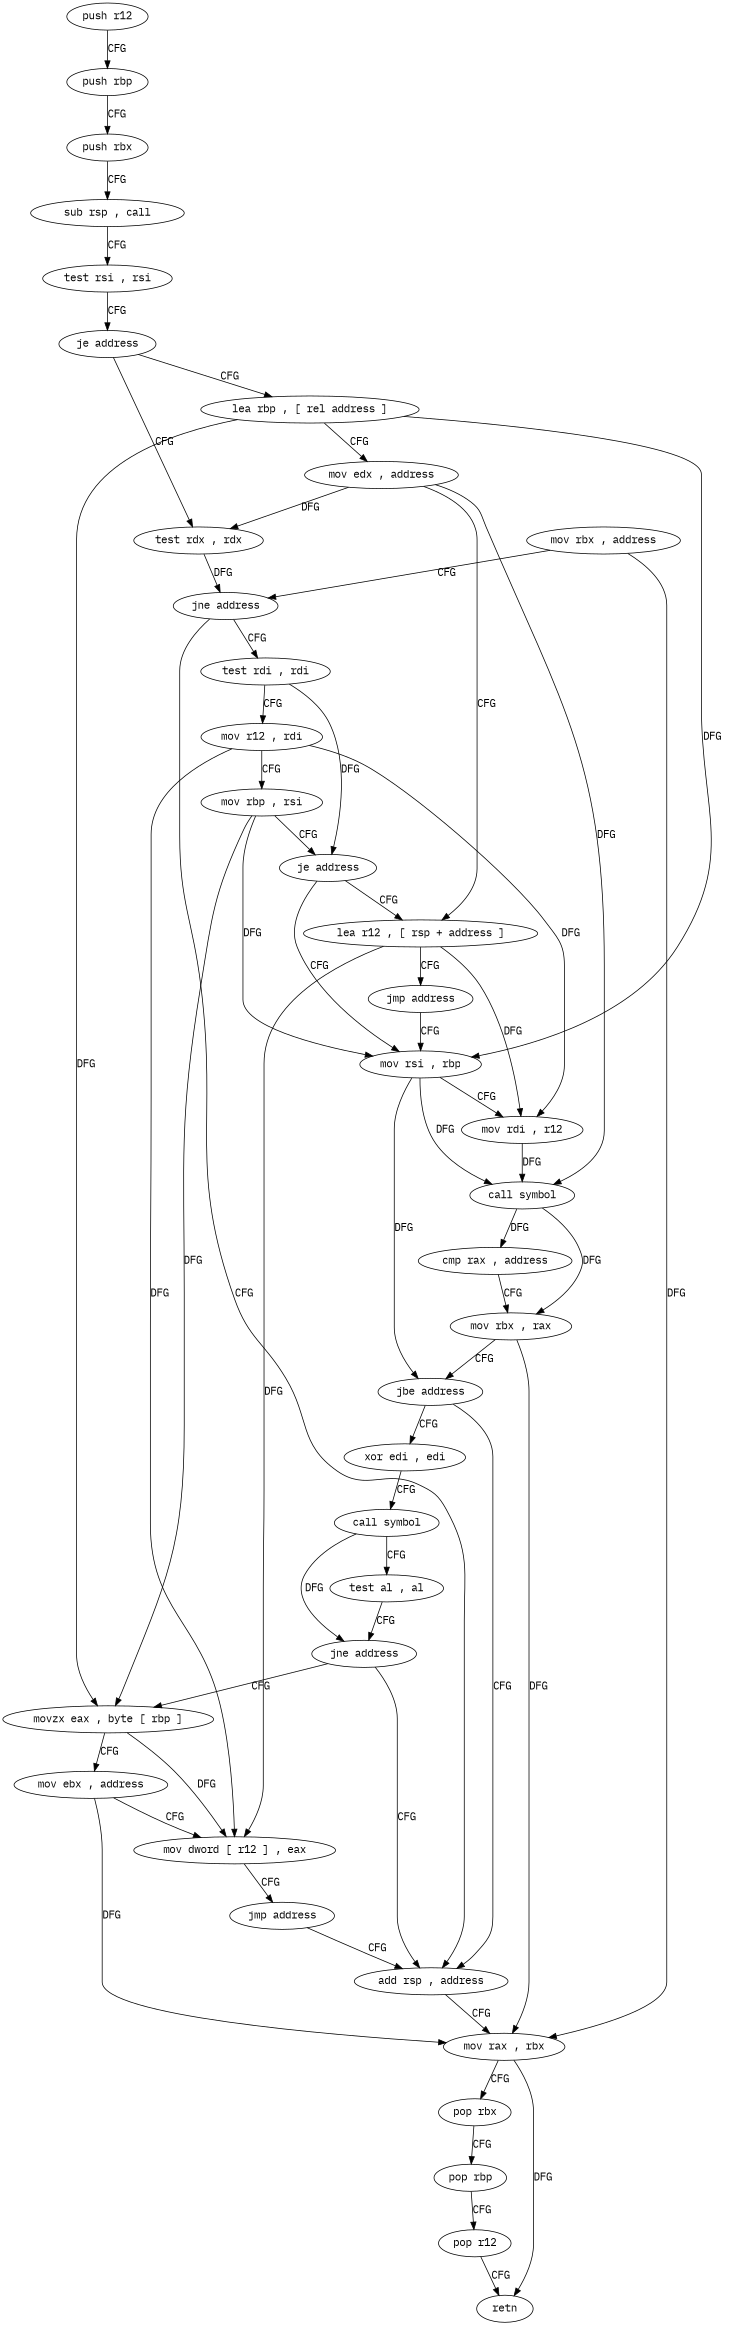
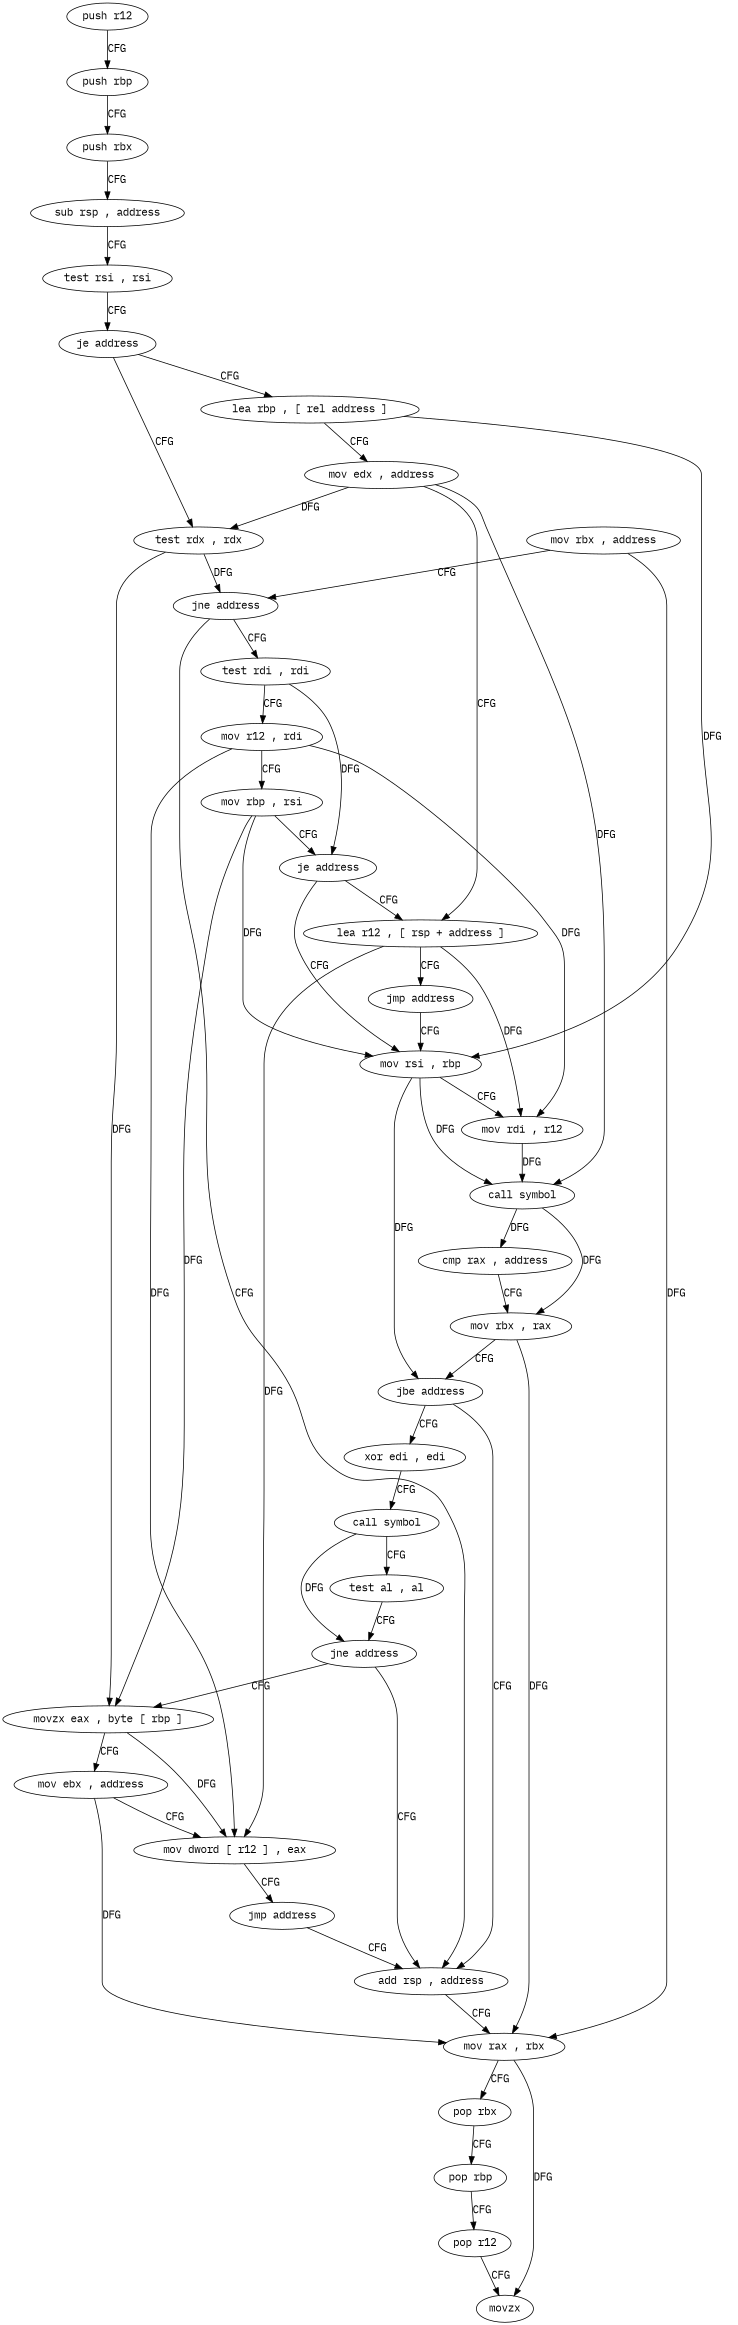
node "sub rsp , call": label "sub rsp , call" -> "sub rsp , address"
edge "lea rbp , [ rel address ]" -> "movzx eax , byte [ rbp ]": now "test rdx , rdx" -> "movzx eax , byte [ rbp ]"
node "retn": label "retn" -> "movzx"
